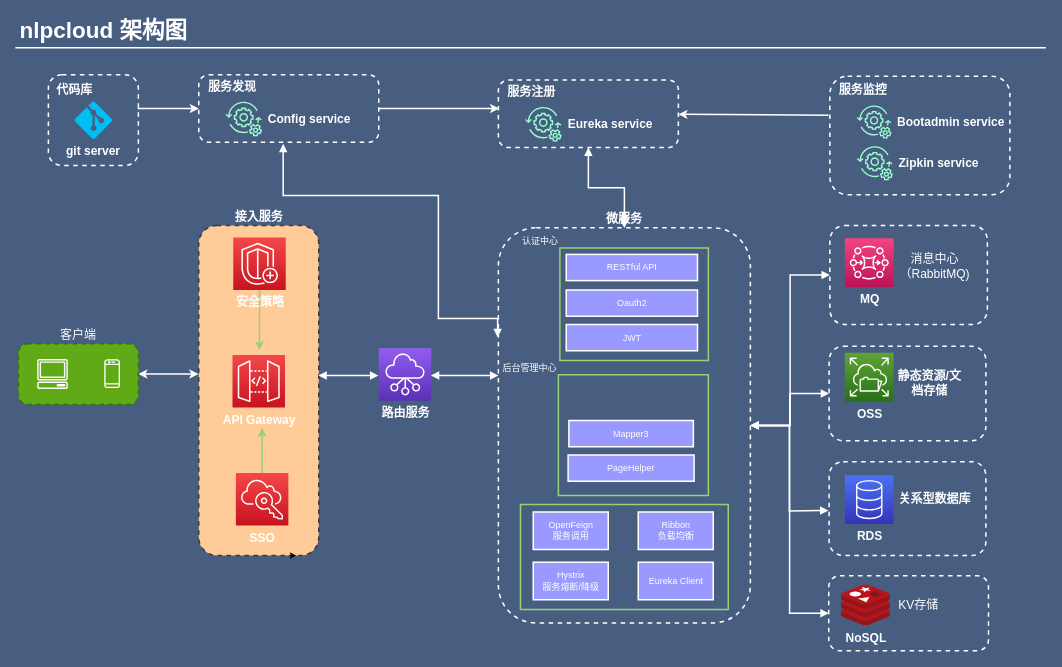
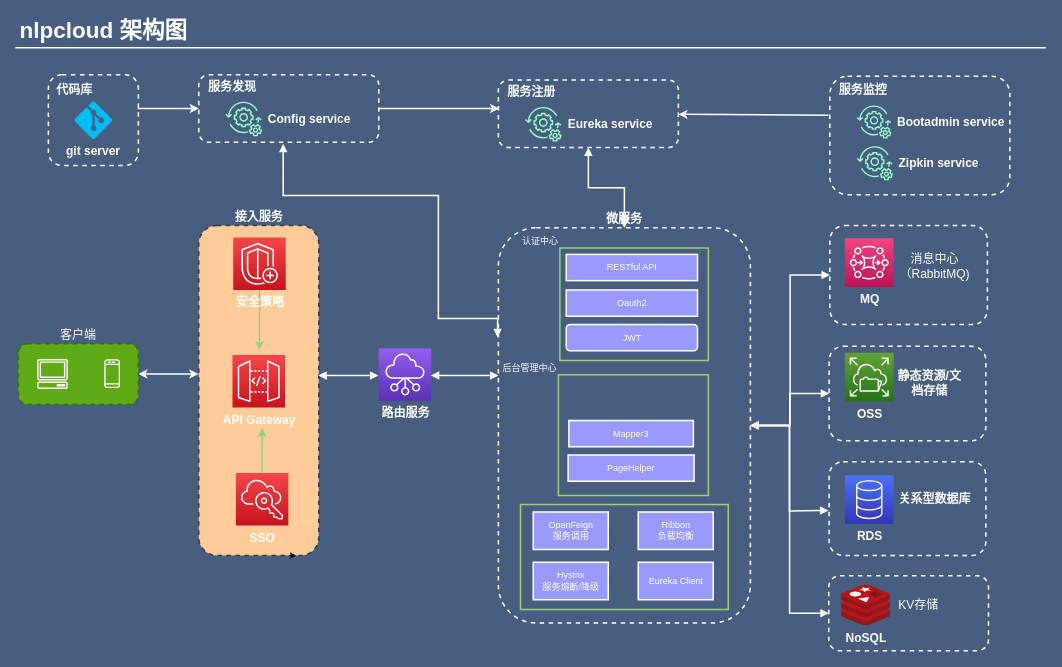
node "JWT": shape rectangle -> rounded rectangle
